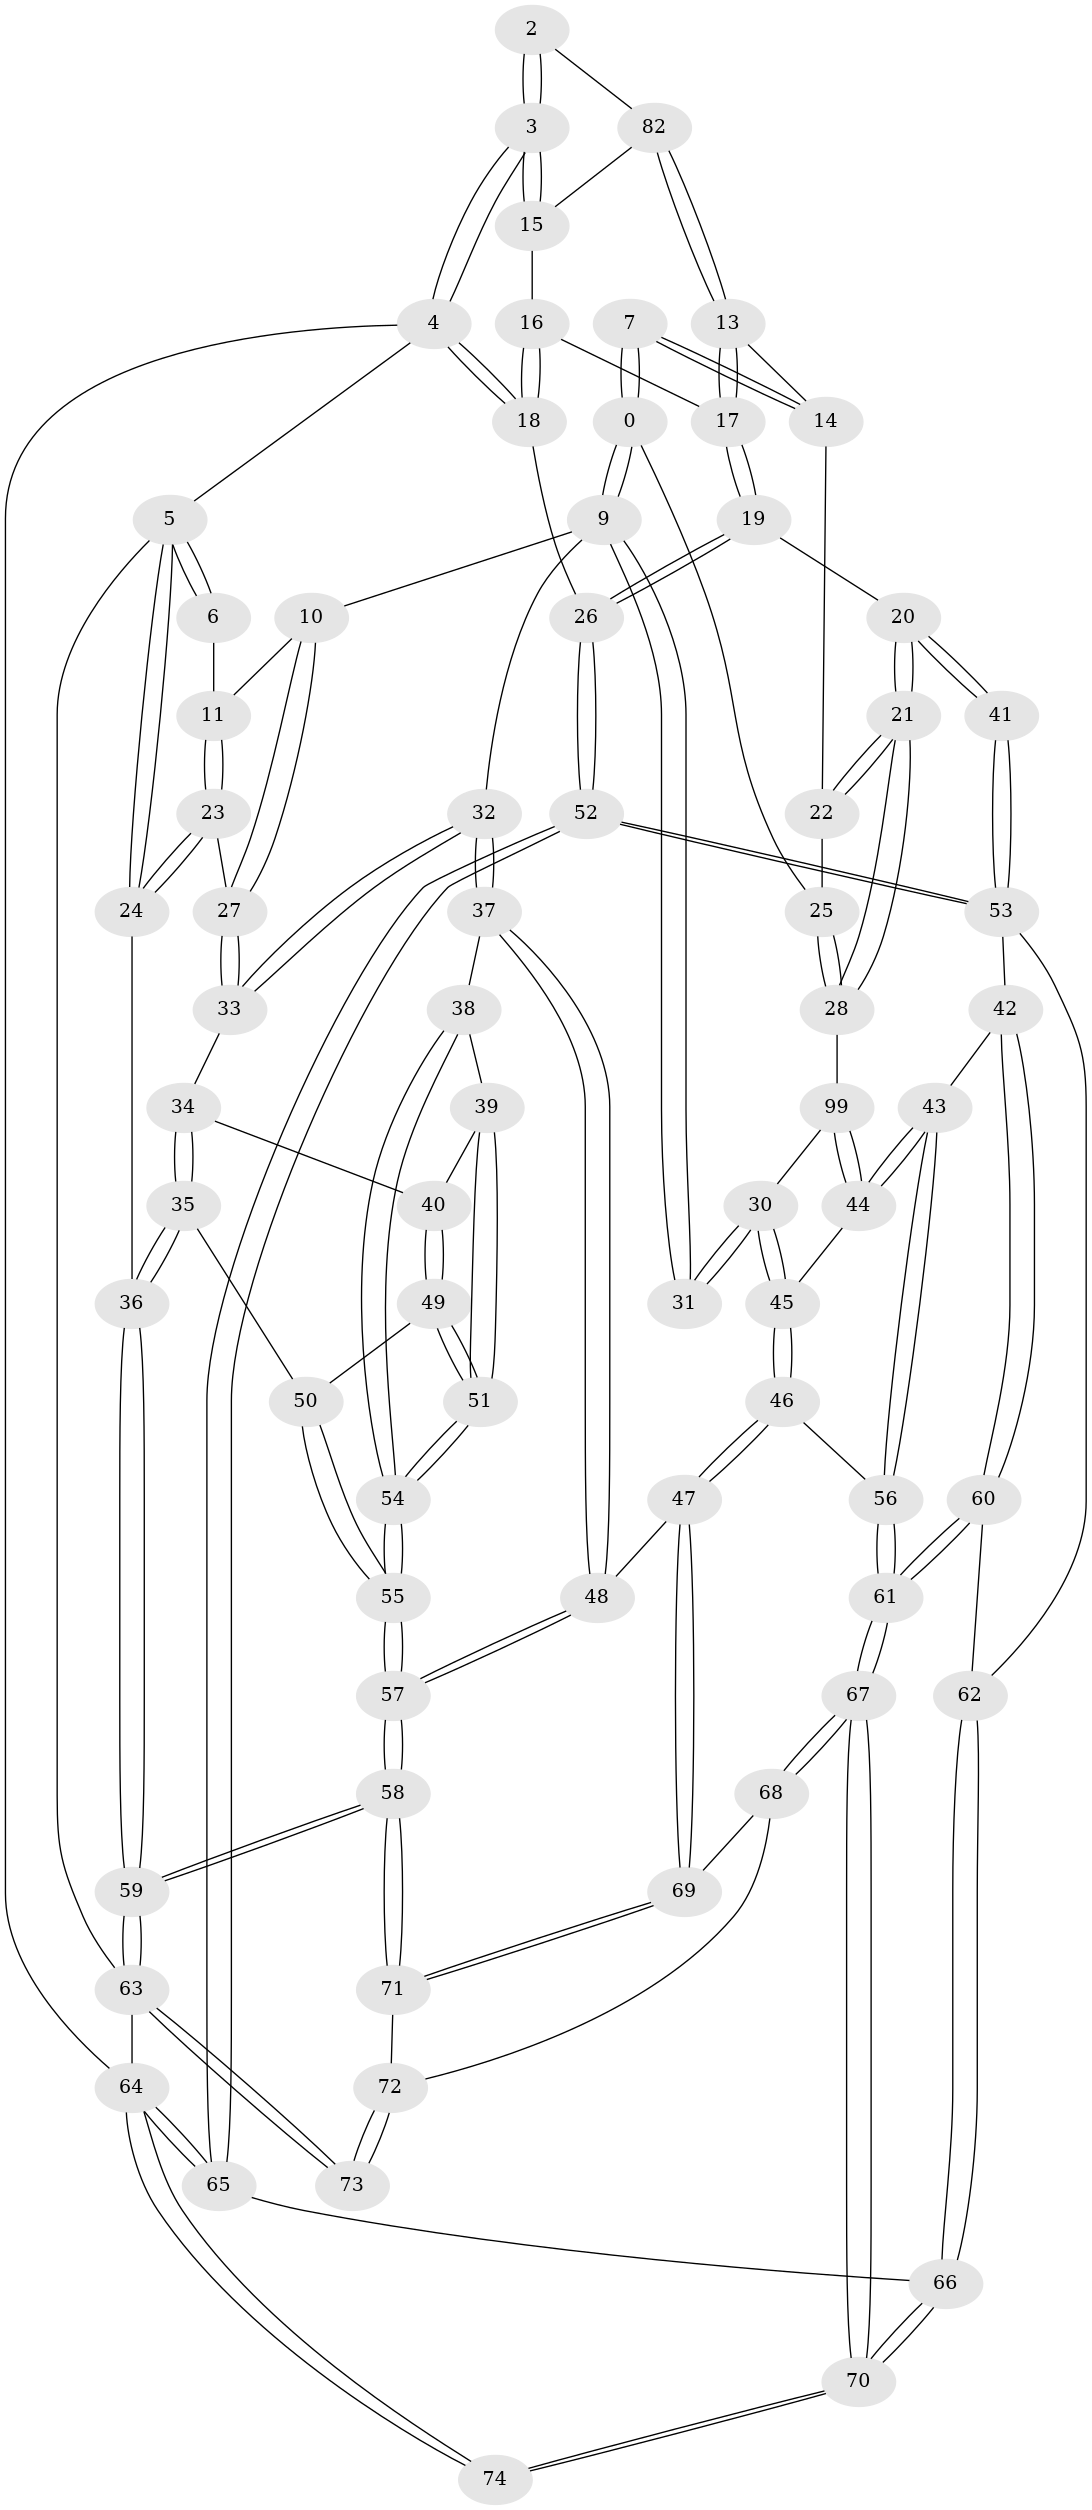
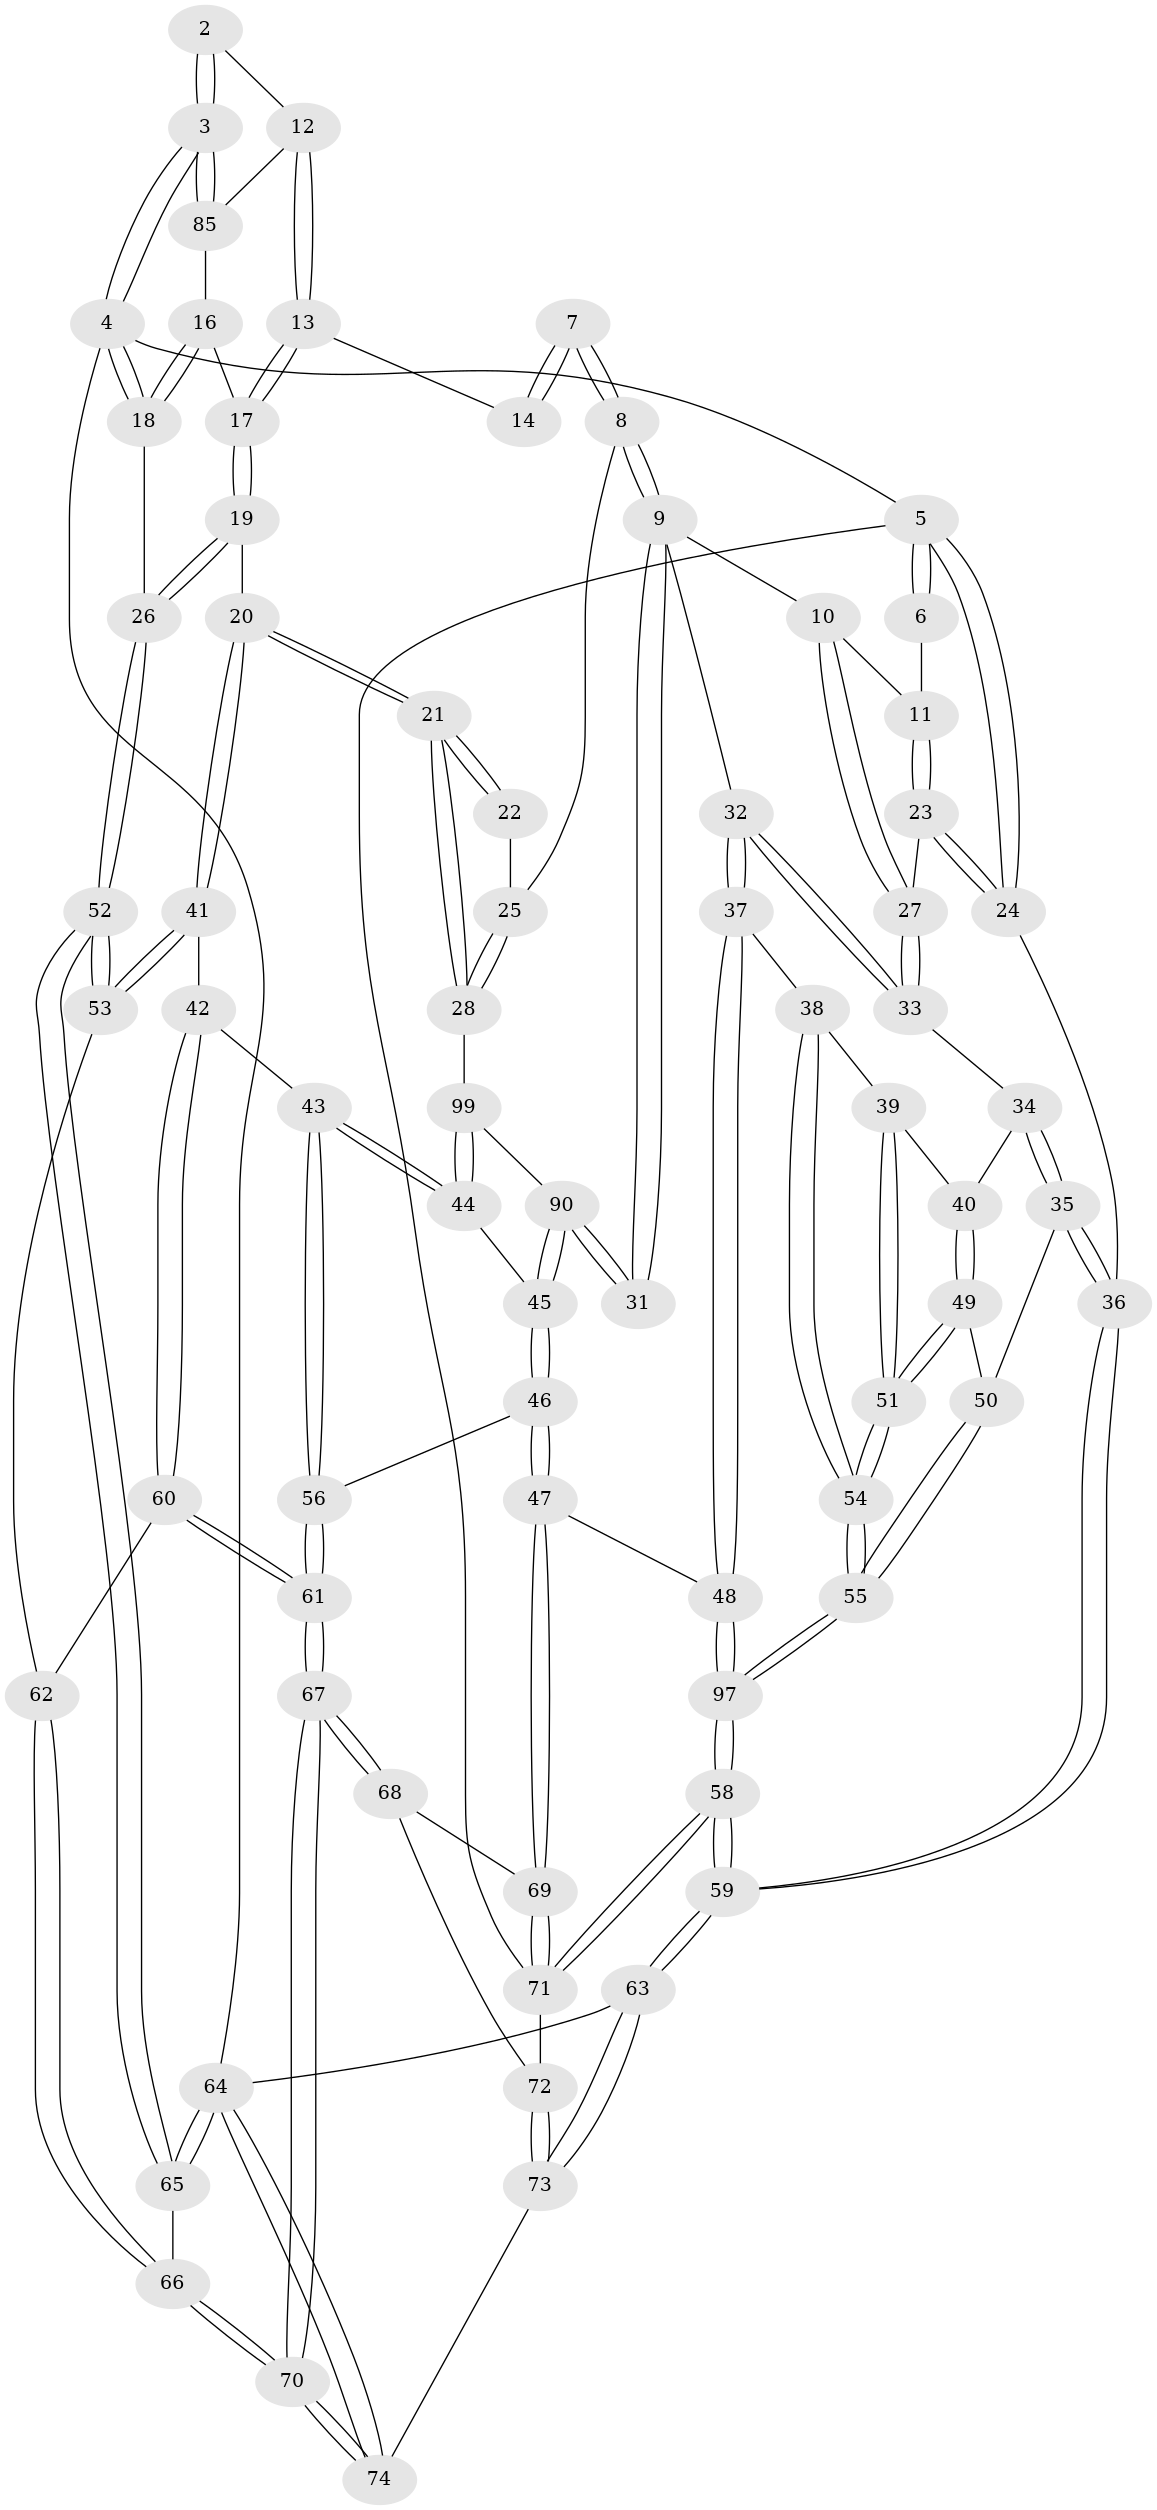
node "82": label "82" -> "12"
node "15": label "15" -> "85"
node "0": label "0" -> "8"
edge "14" -- "22": removed
edge "53" -- "42": now "41" -- "42"
node "30": label "30" -> "90"
edge "5" -- "63": now "5" -- "71"
node "57": label "57" -> "97"
edge "73" -- "74": added
